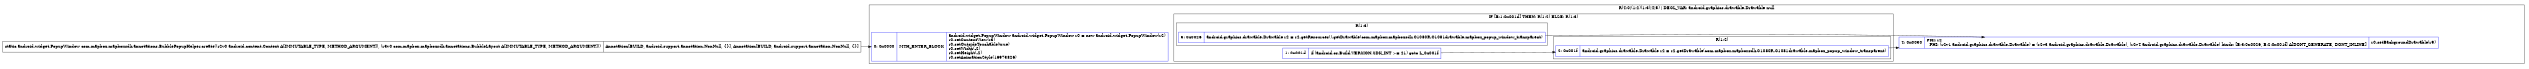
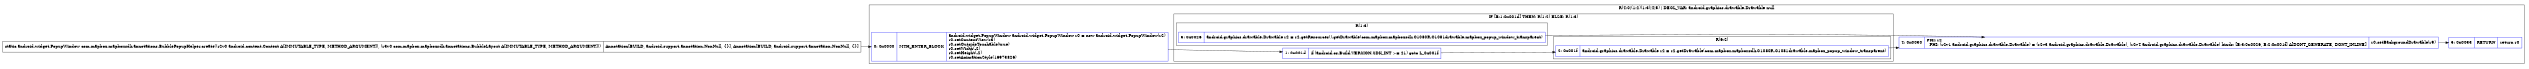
cluster "R(1:2)": label "R(1:2)" -> "R(6:2)"
node "5: 0x0033": added
edge "0: 0x0000" -> "1: 0x001d": added
